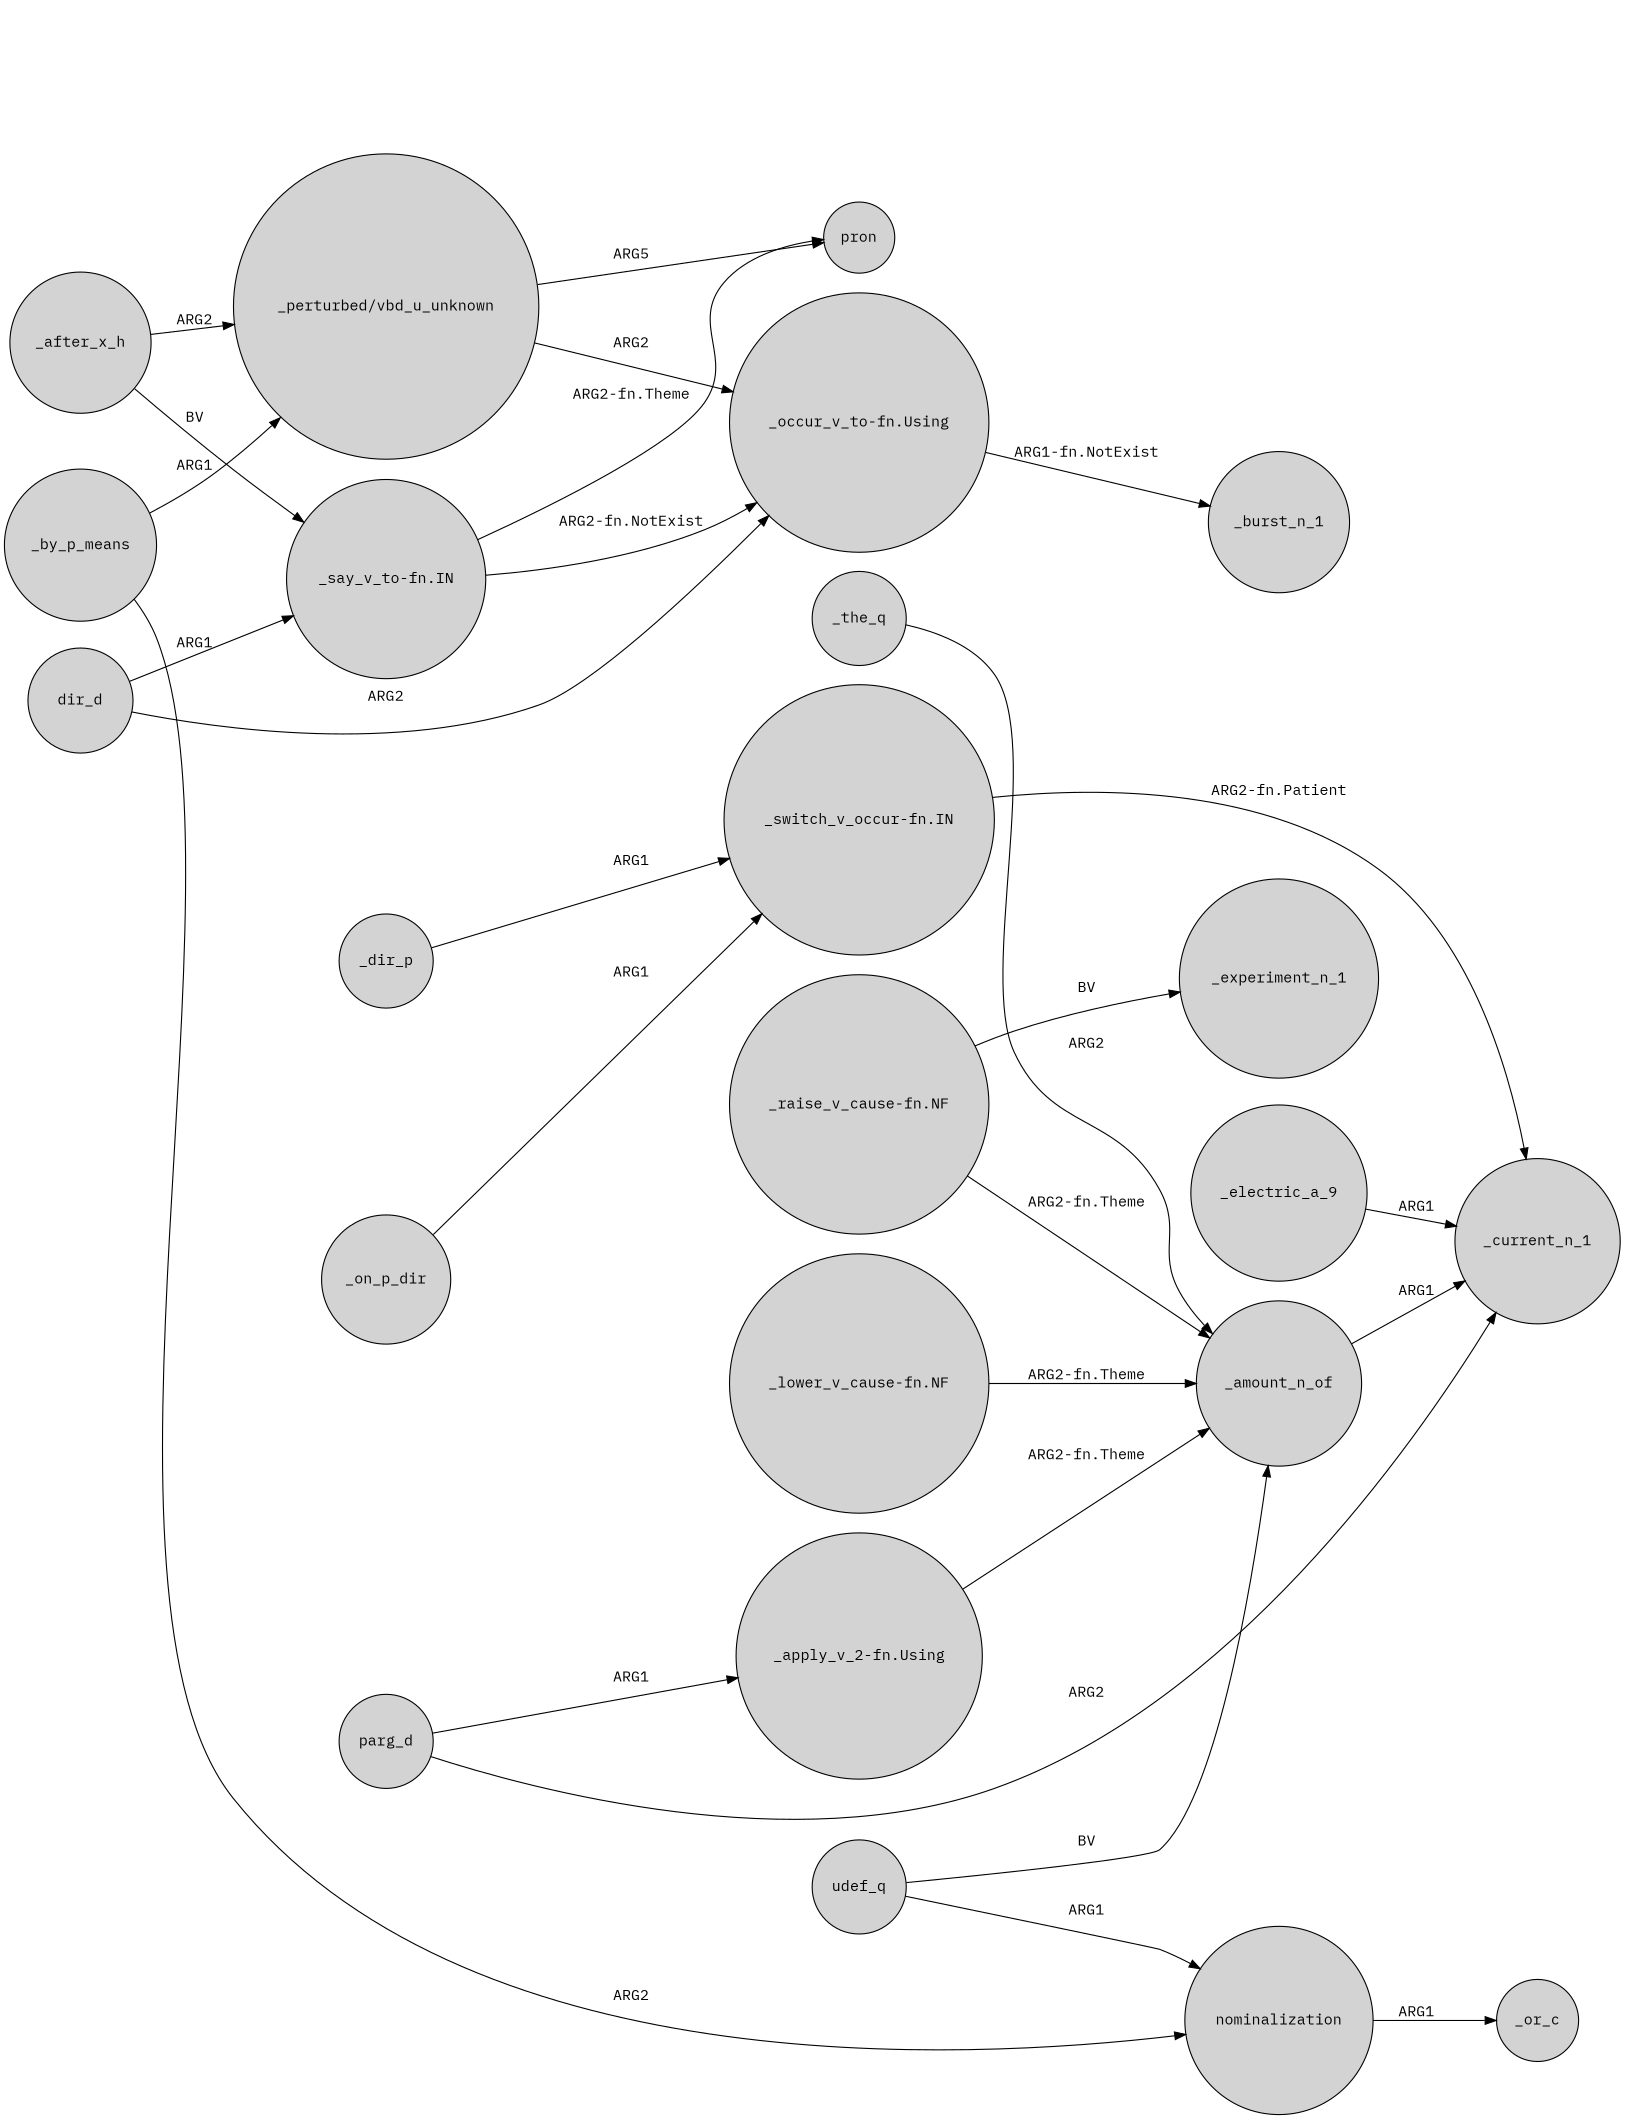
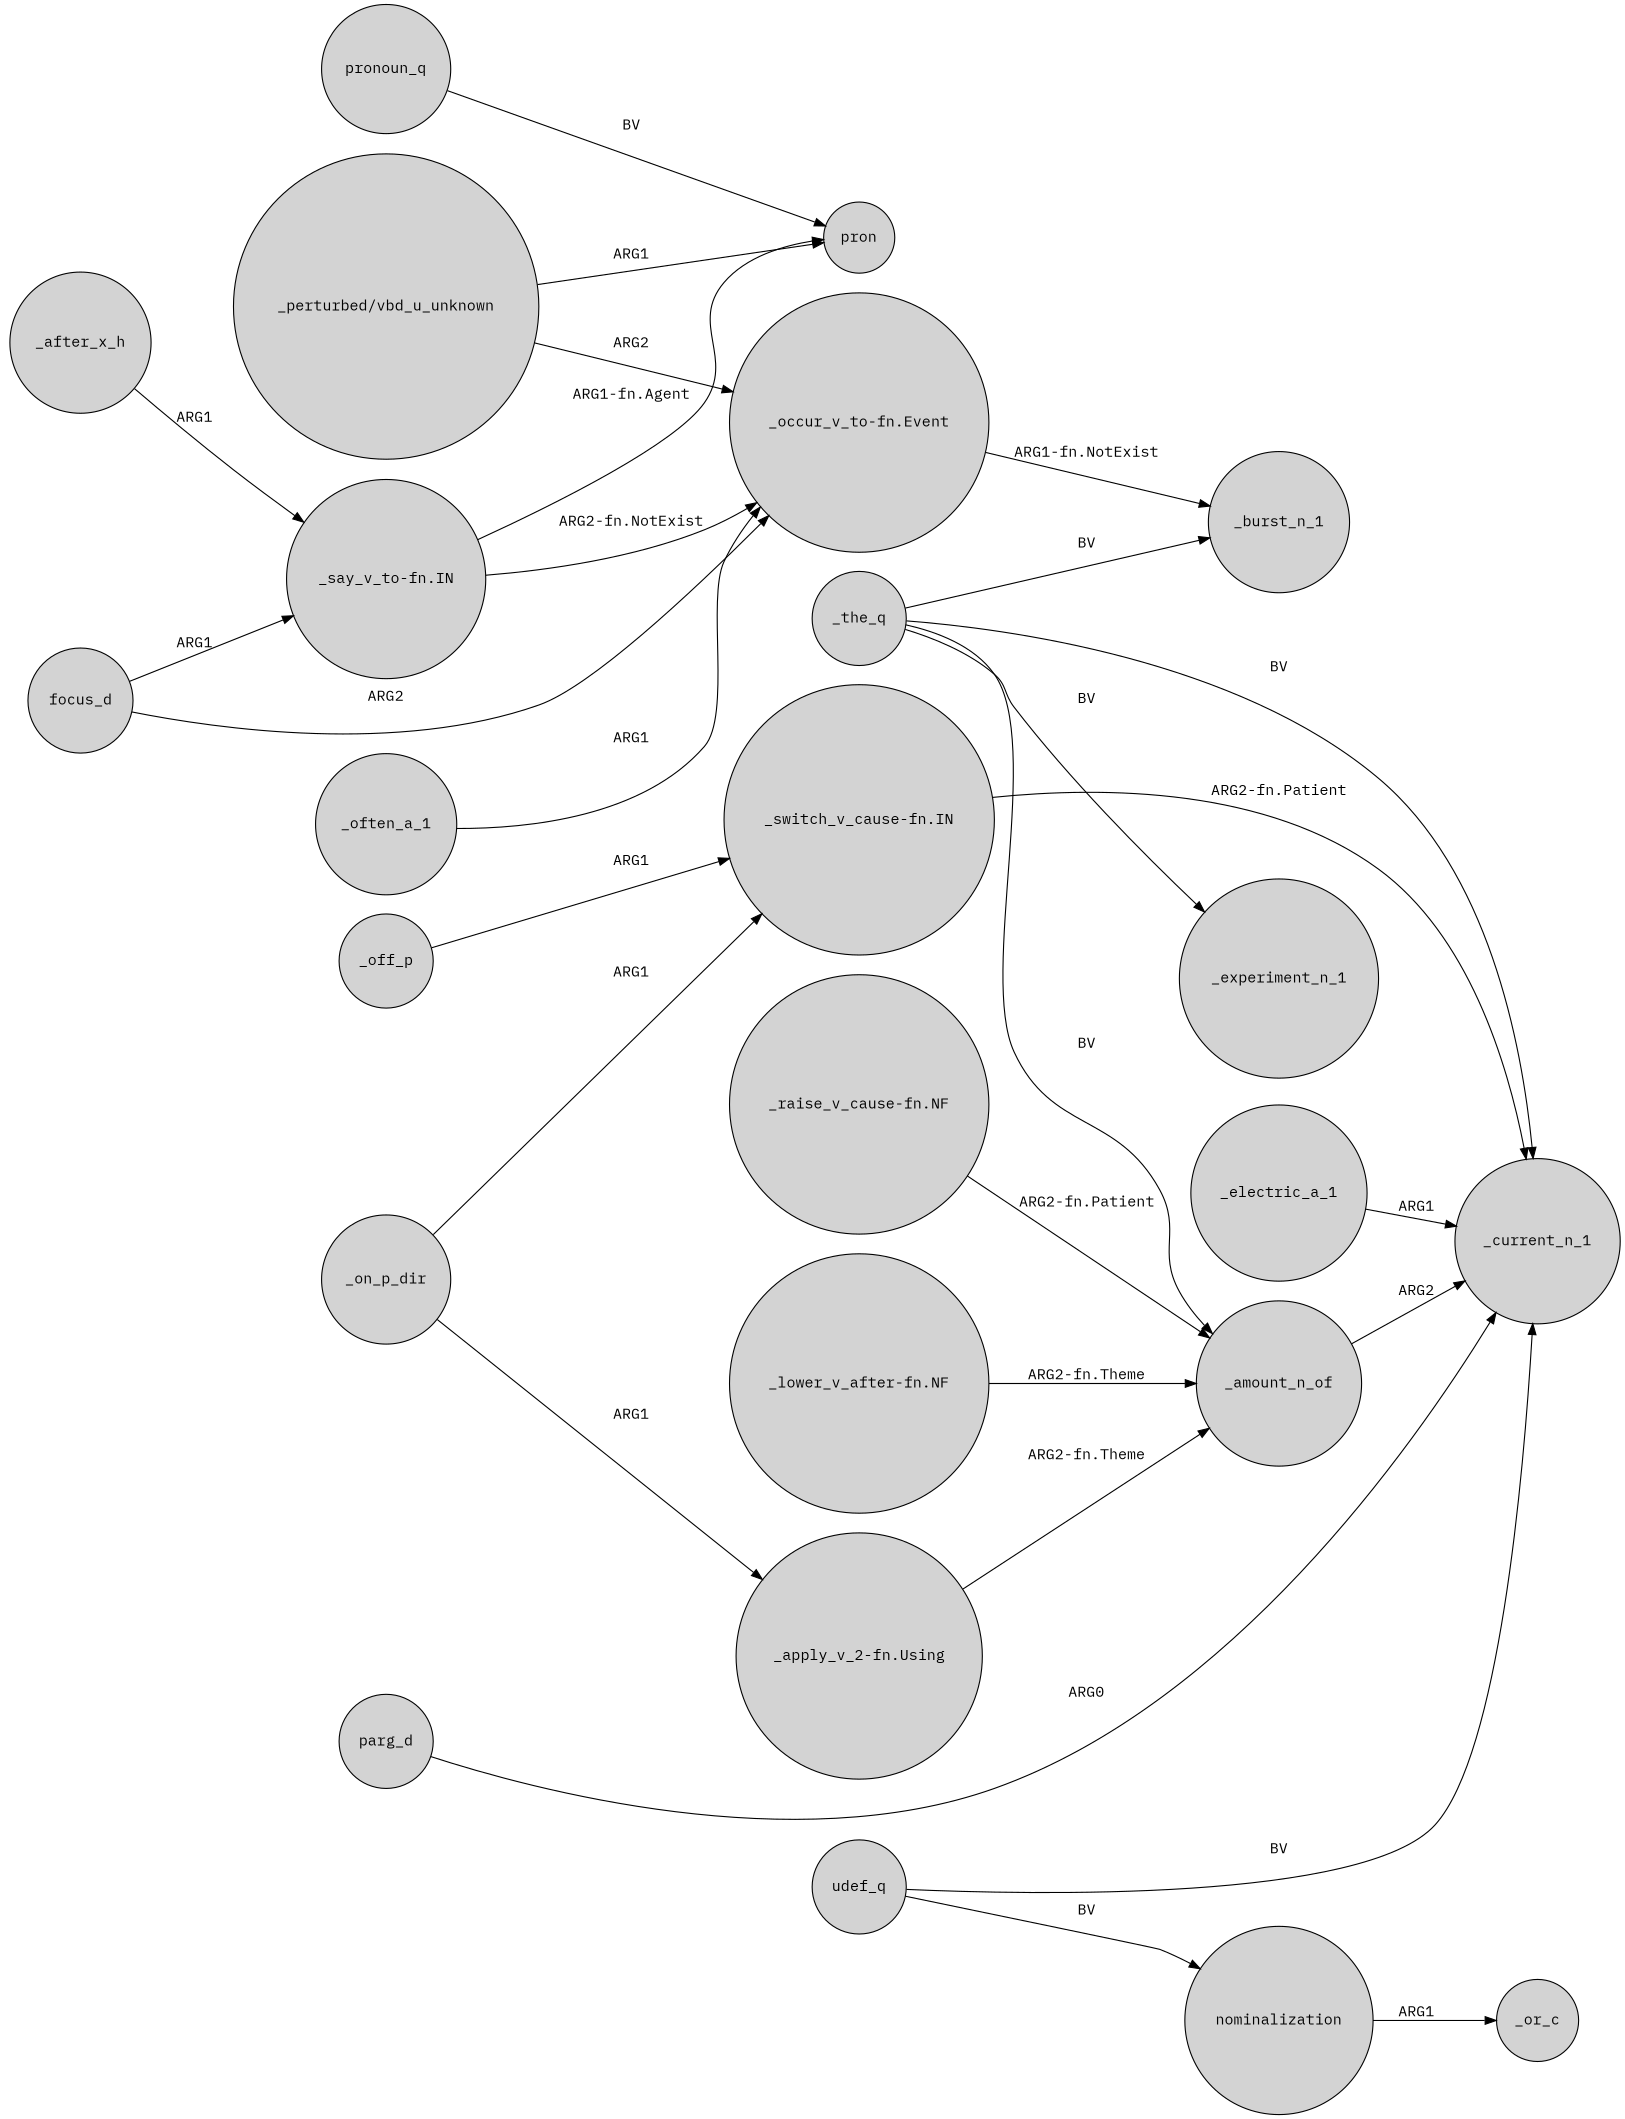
node "pronoun_q": added
edge "_perturbed/vbd_u_unknown" -> "pron": label "ARG5" -> "ARG1"
edge "_after_x_h" -> "_perturbed/vbd_u_unknown": removed, label "ARG2"
edge "_say_v_to-fn.IN" -> "pron": label "ARG2-fn.Theme" -> "ARG1-fn.Agent"
edge "_after_x_h" -> "_say_v_to-fn.IN": label "BV" -> "ARG1"
node "_occur_v_to-fn.Using": label "_occur_v_to-fn.Using" -> "_occur_v_to-fn.Event"
node "_by_p_means": removed
edge "_the_q" -> "_burst_n_1": added, label "BV"
node "dir_d": label "dir_d" -> "focus_d"
edge "_the_q" -> "_current_n_1": added, label "BV"
node "_switch_v_occur-fn.IN": label "_switch_v_occur-fn.IN" -> "_switch_v_cause-fn.IN"
node "_often_a_1": added
node "_dir_p": label "_dir_p" -> "_off_p"
edge "_raise_v_cause-fn.NF" -> "_experiment_n_1": now "_the_q" -> "_experiment_n_1"
edge "_the_q" -> "_amount_n_of": label "ARG2" -> "BV"
node "_electric_a_9": label "_electric_a_9" -> "_electric_a_1"
edge "_raise_v_cause-fn.NF" -> "_amount_n_of": label "ARG2-fn.Theme" -> "ARG2-fn.Patient"
edge "_amount_n_of" -> "_current_n_1": label "ARG1" -> "ARG2"
node "_lower_v_cause-fn.NF": label "_lower_v_cause-fn.NF" -> "_lower_v_after-fn.NF"
edge "parg_d" -> "_current_n_1": label "ARG2" -> "ARG0"
edge "parg_d" -> "_apply_v_2-fn.Using": now "_on_p_dir" -> "_apply_v_2-fn.Using"
edge "udef_q" -> "_amount_n_of": now "udef_q" -> "_current_n_1"
edge "udef_q" -> "nominalization": label "ARG1" -> "BV"
